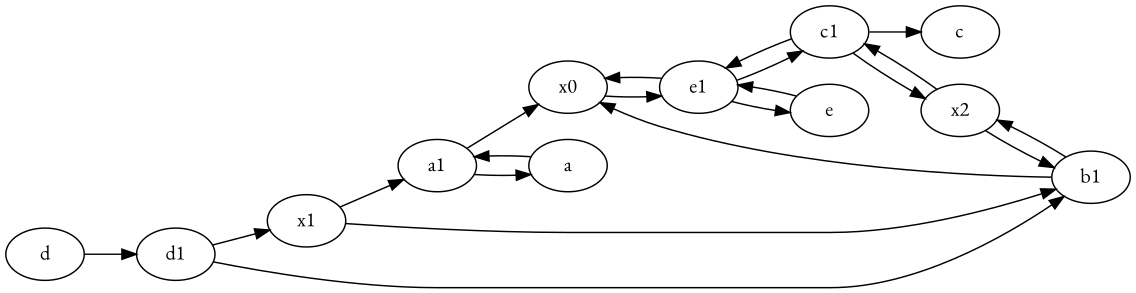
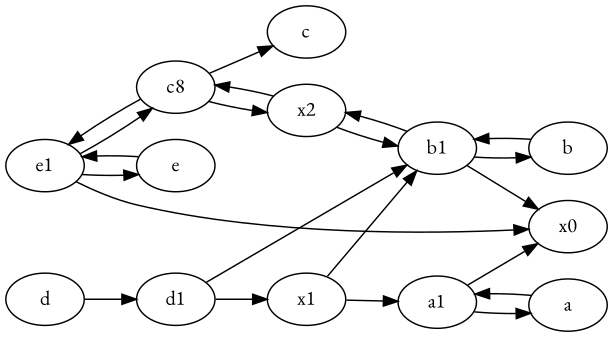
node "c1": label "c1" -> "c8"
edge "x0" -> "e1": removed
node "b": added
